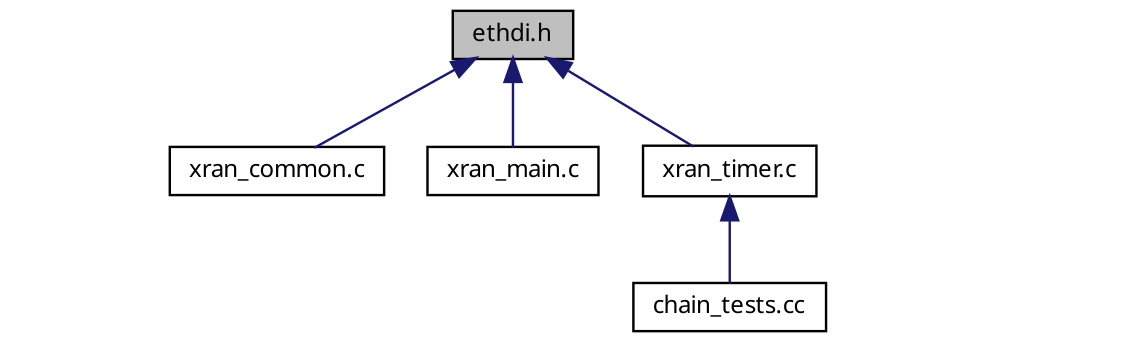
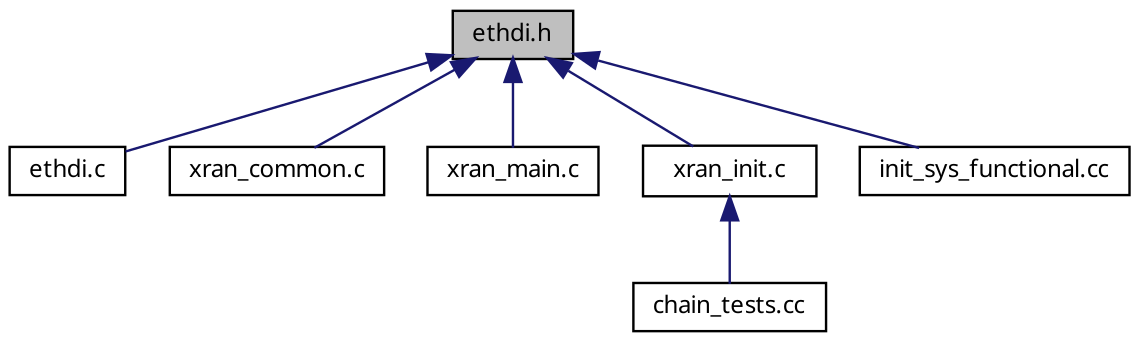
node "ethdi.c": added
node "xran_timer.c": label "xran_timer.c" -> "xran_init.c"
node "init_sys_functional.cc": added
